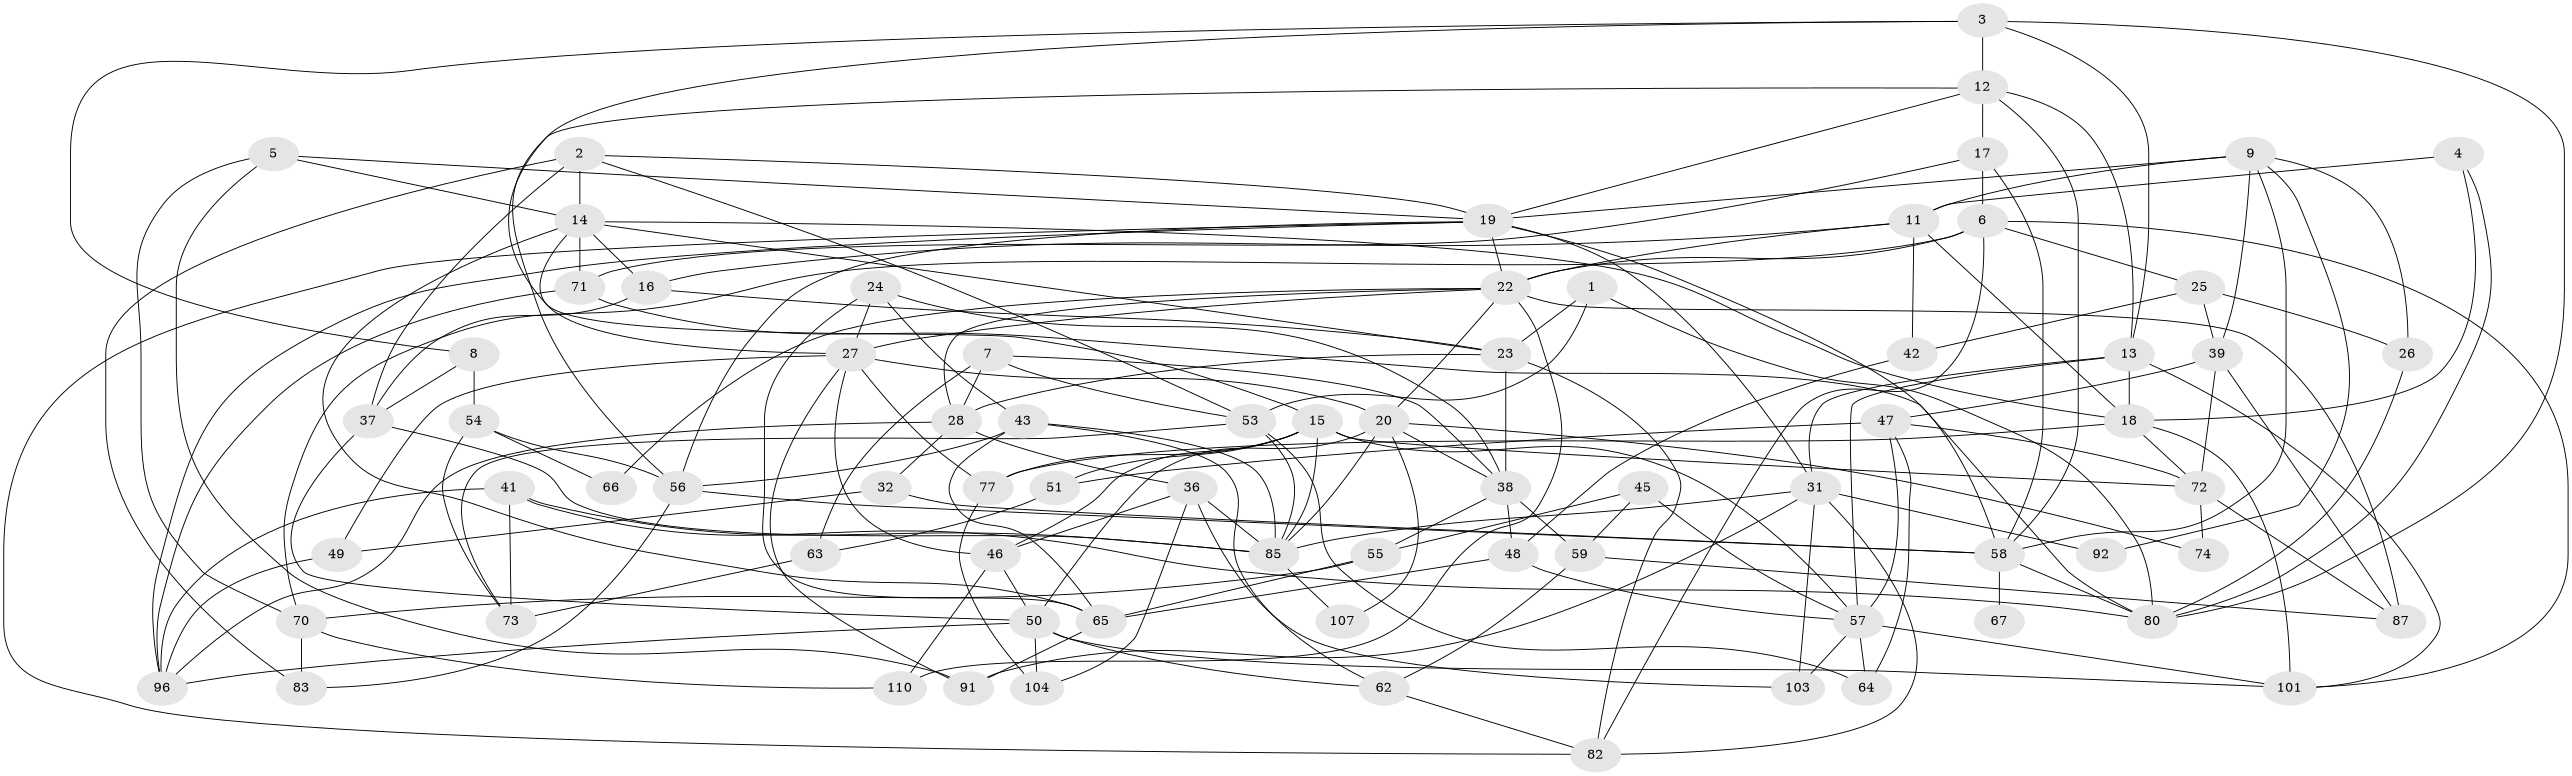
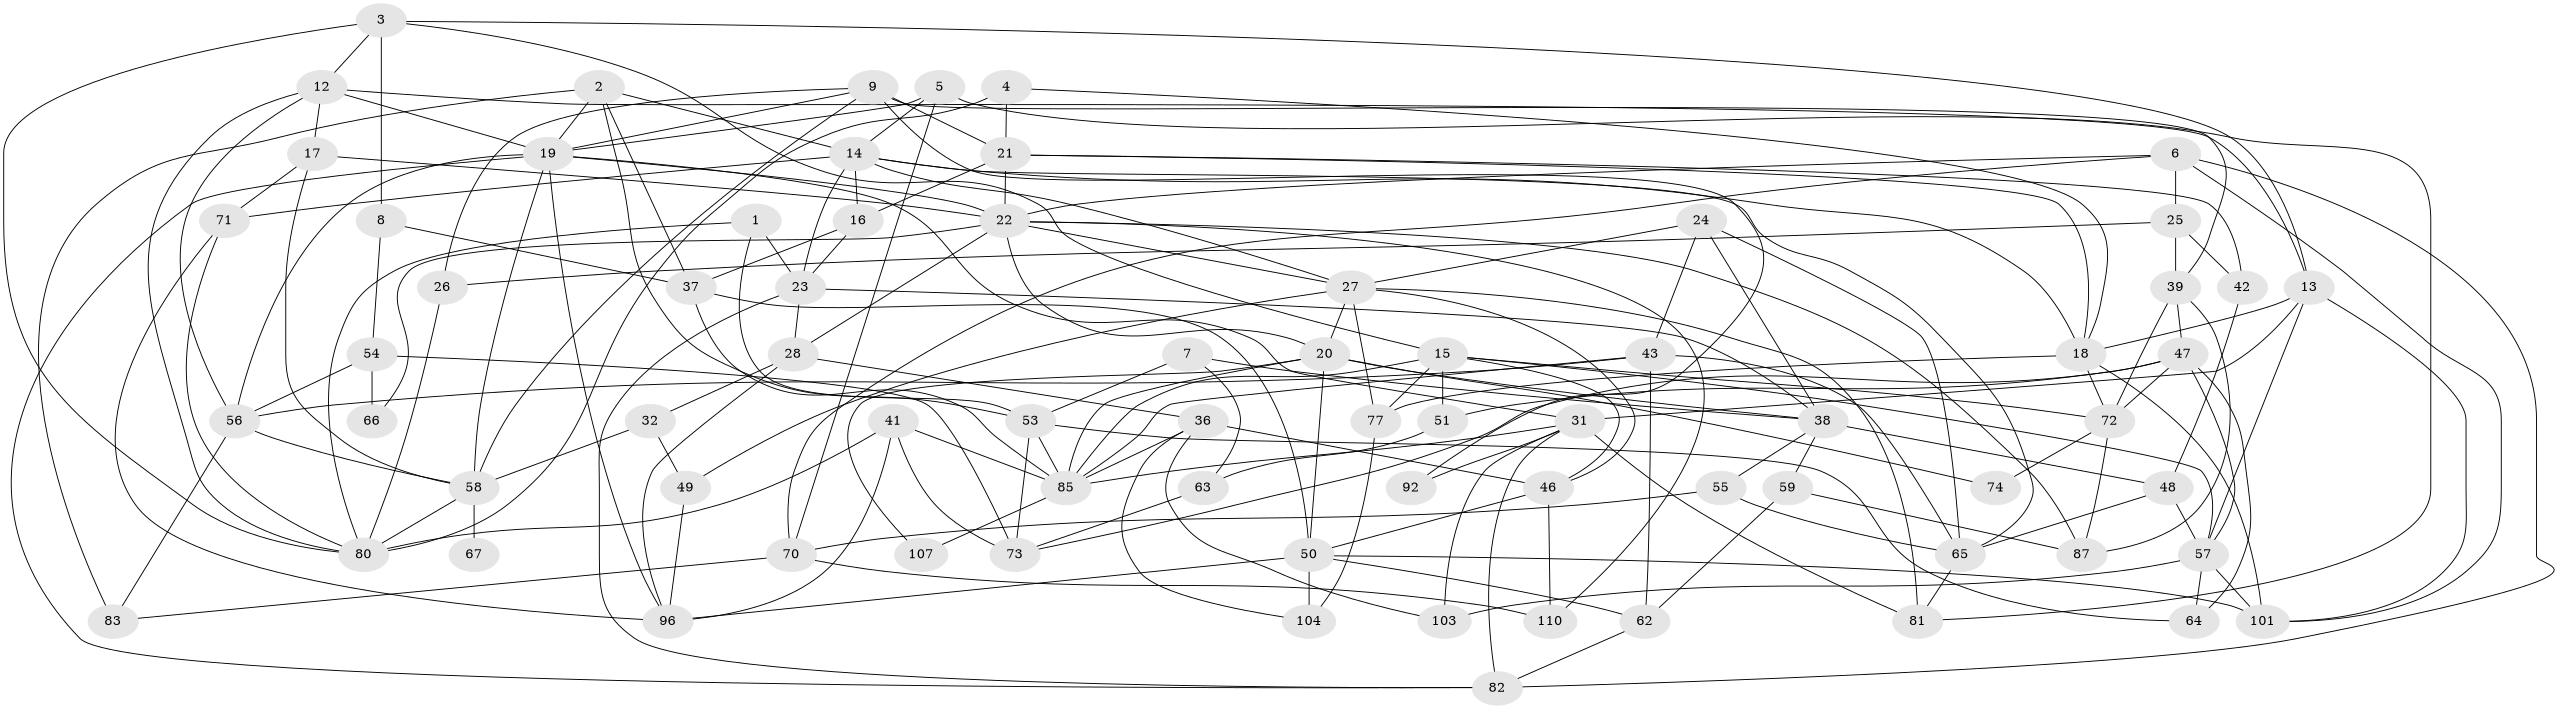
edge "17" -- "6": now "17" -- "22"
node "11": label "11" -> "21"
edge "12" -- "58": now "12" -- "80"
edge "7" -- "28": removed
edge "47" -- "73": added
node "45": removed
node "91": label "91" -> "81"
